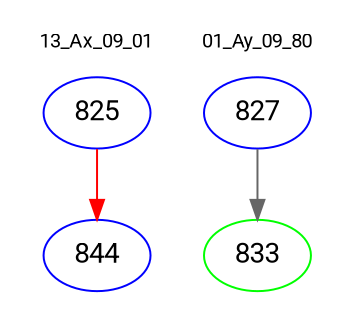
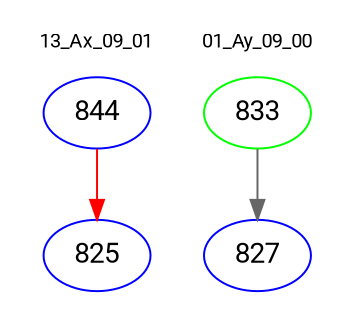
cluster "01_Ay_09_80": label "01_Ay_09_80" -> "01_Ay_09_00"
edge "825" -> "844": reversed
edge "827" -> "833": reversed
